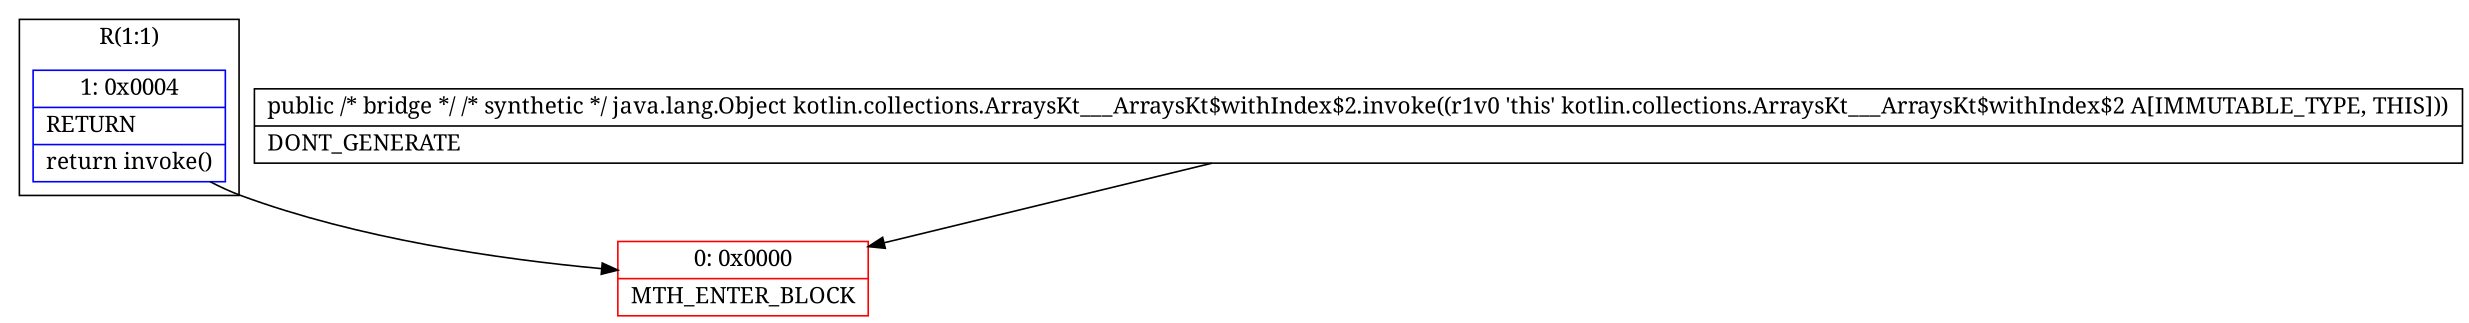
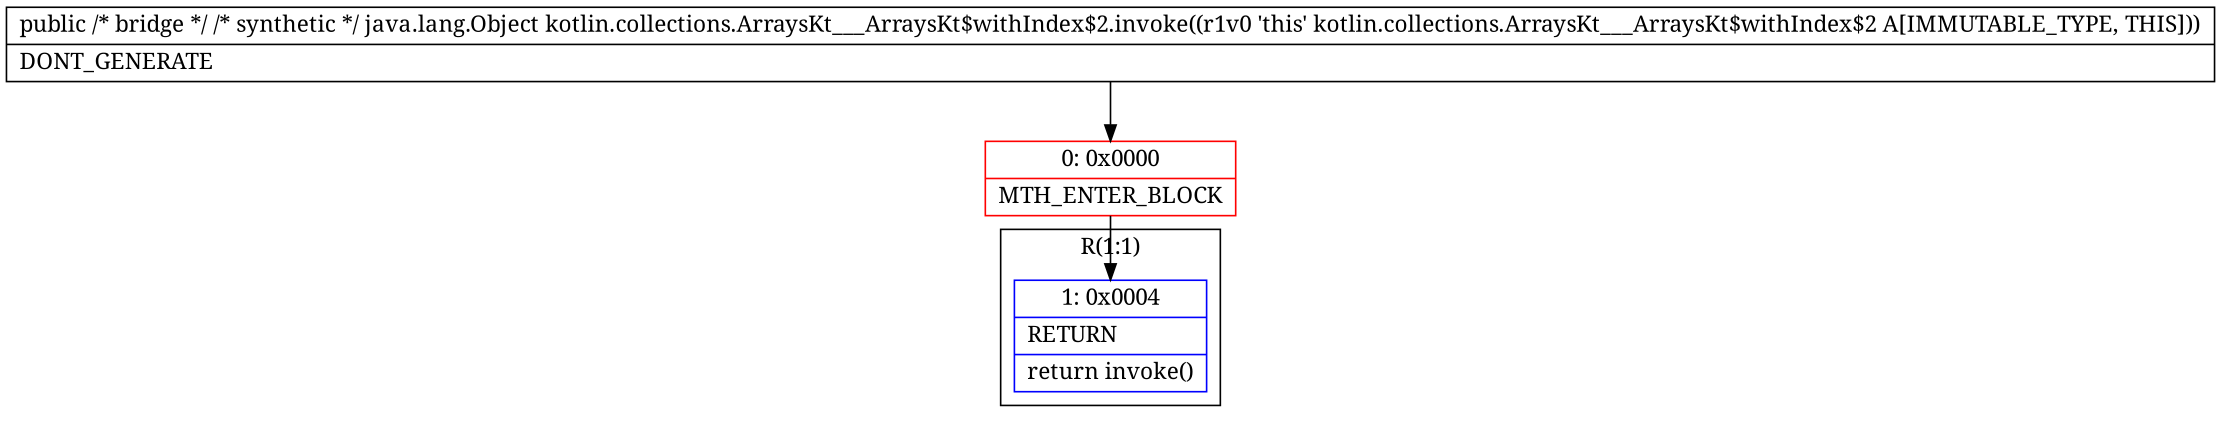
edge "1: 0x0004" -> "0: 0x0000": reversed
